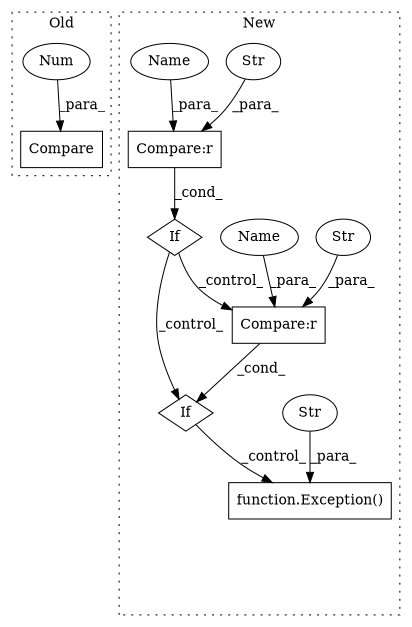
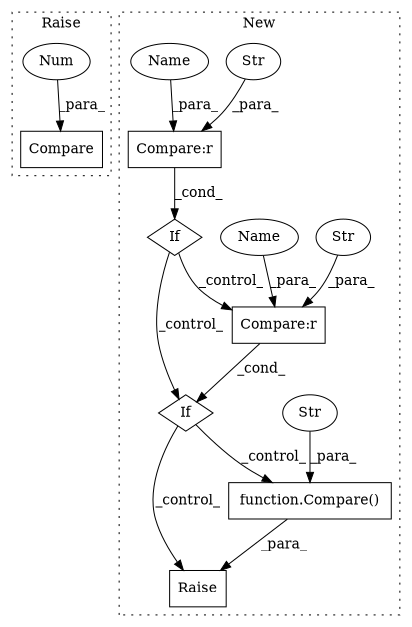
cluster "Old": label "Old" -> "Raise"
node "function.Exception()": label "function.Exception()" -> "function.Compare()"
node "Raise": added
